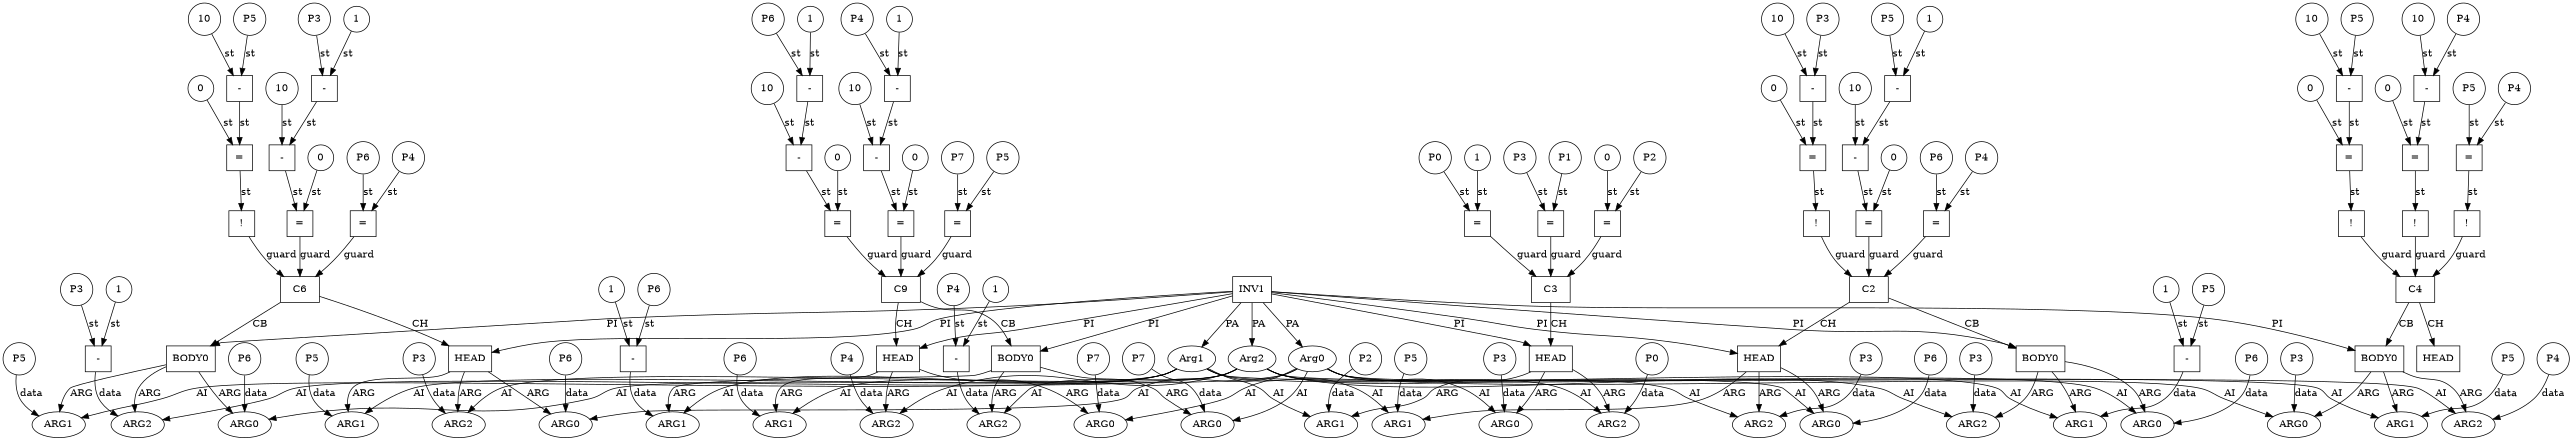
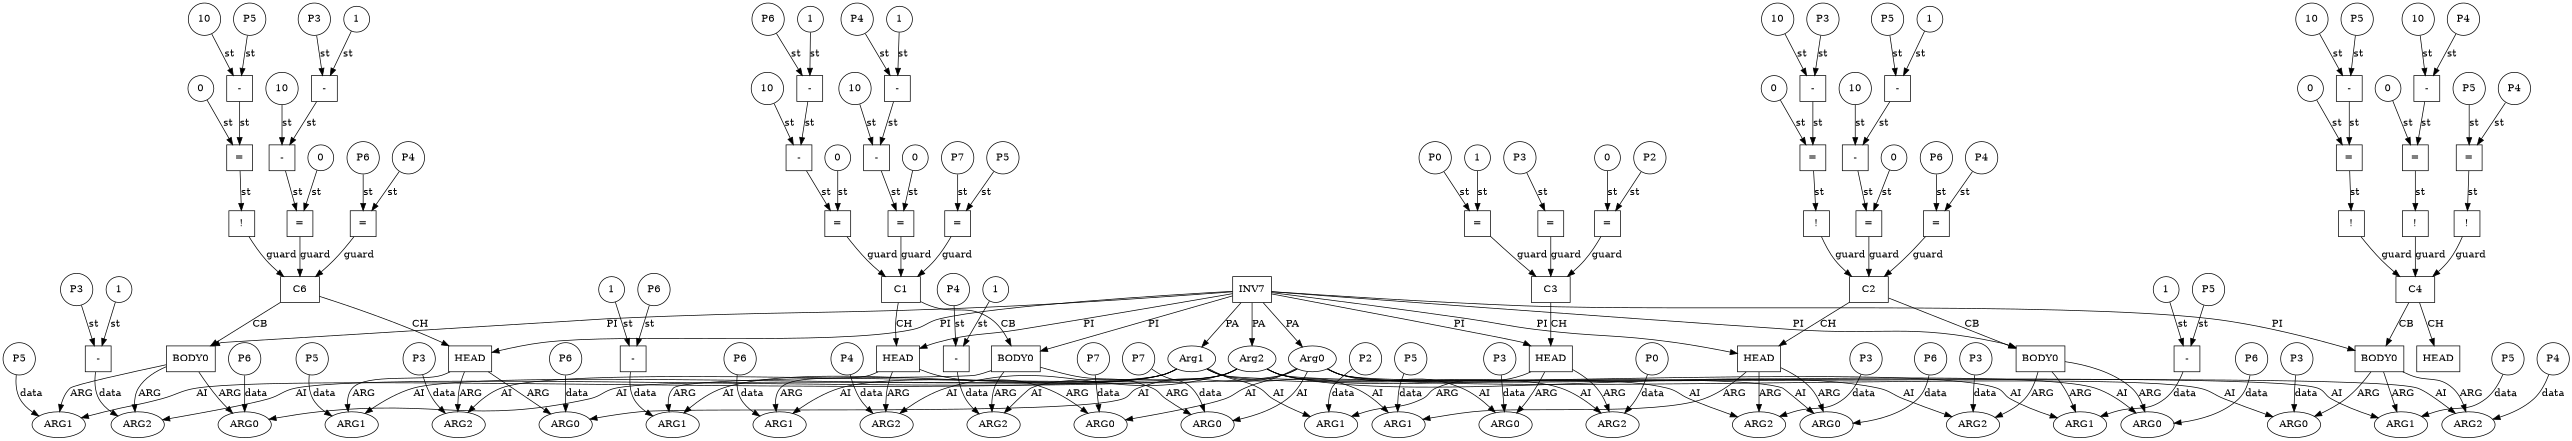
node "P1": removed
node "C9": label "C9" -> "C1"
node "INV1": label "INV1" -> "INV7"
